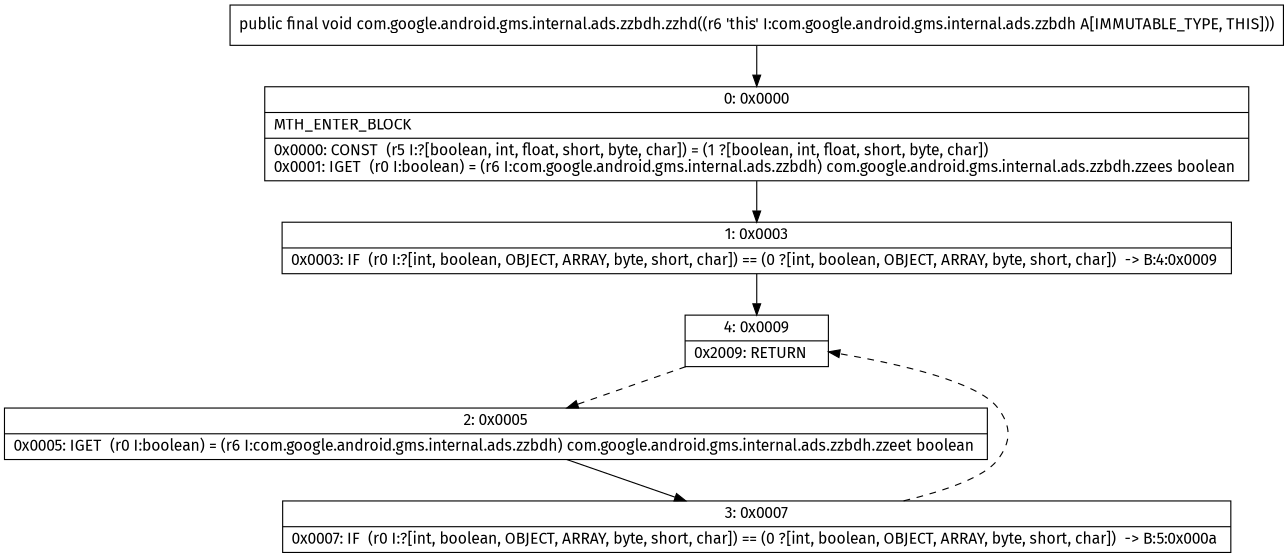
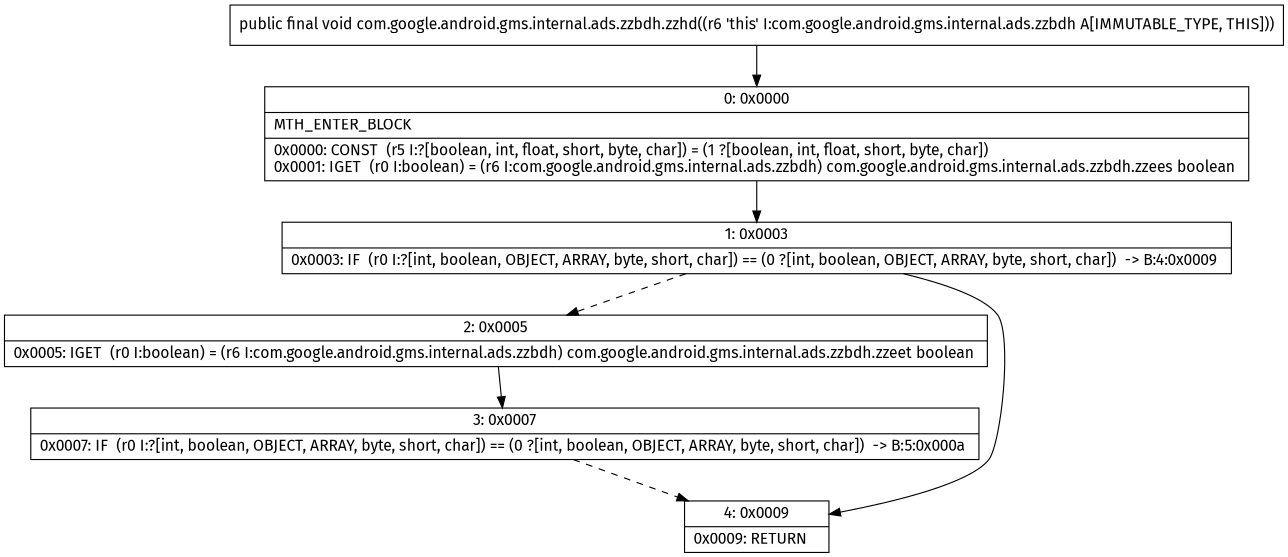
node "4: 0x0009": text "0x2009: RETURN" -> "0x0009: RETURN"
edge "4: 0x0009" -> "2: 0x0005": now "1: 0x0003" -> "2: 0x0005"
